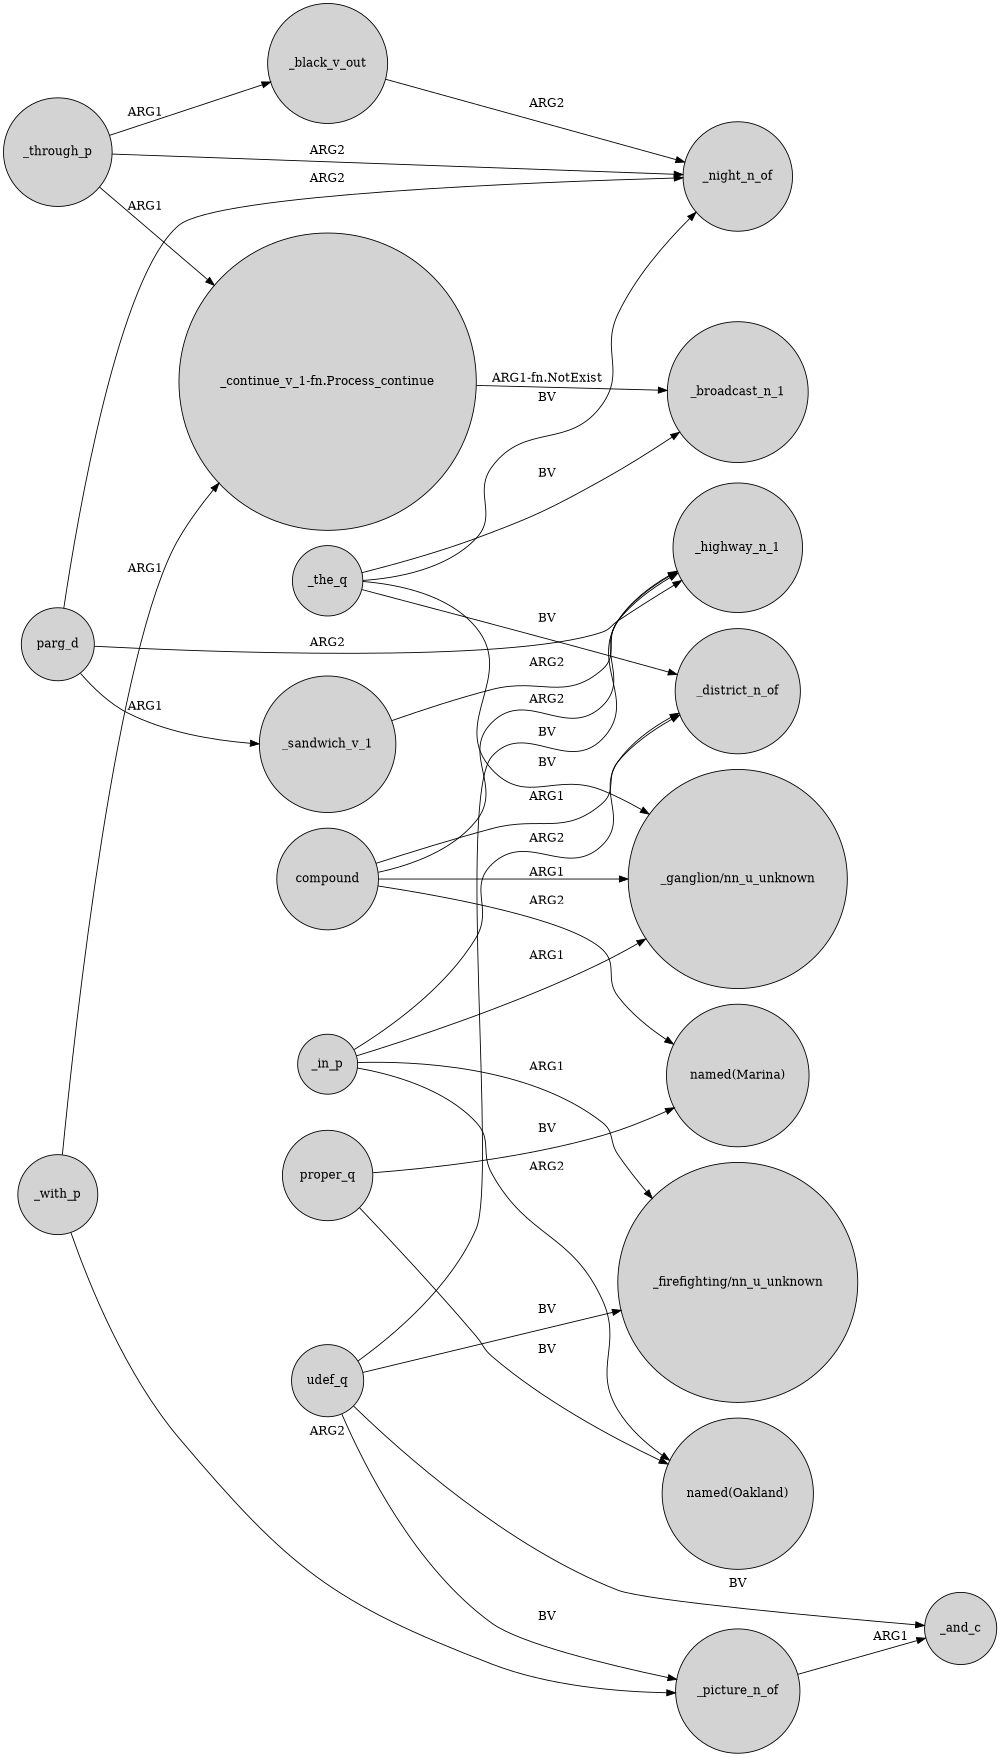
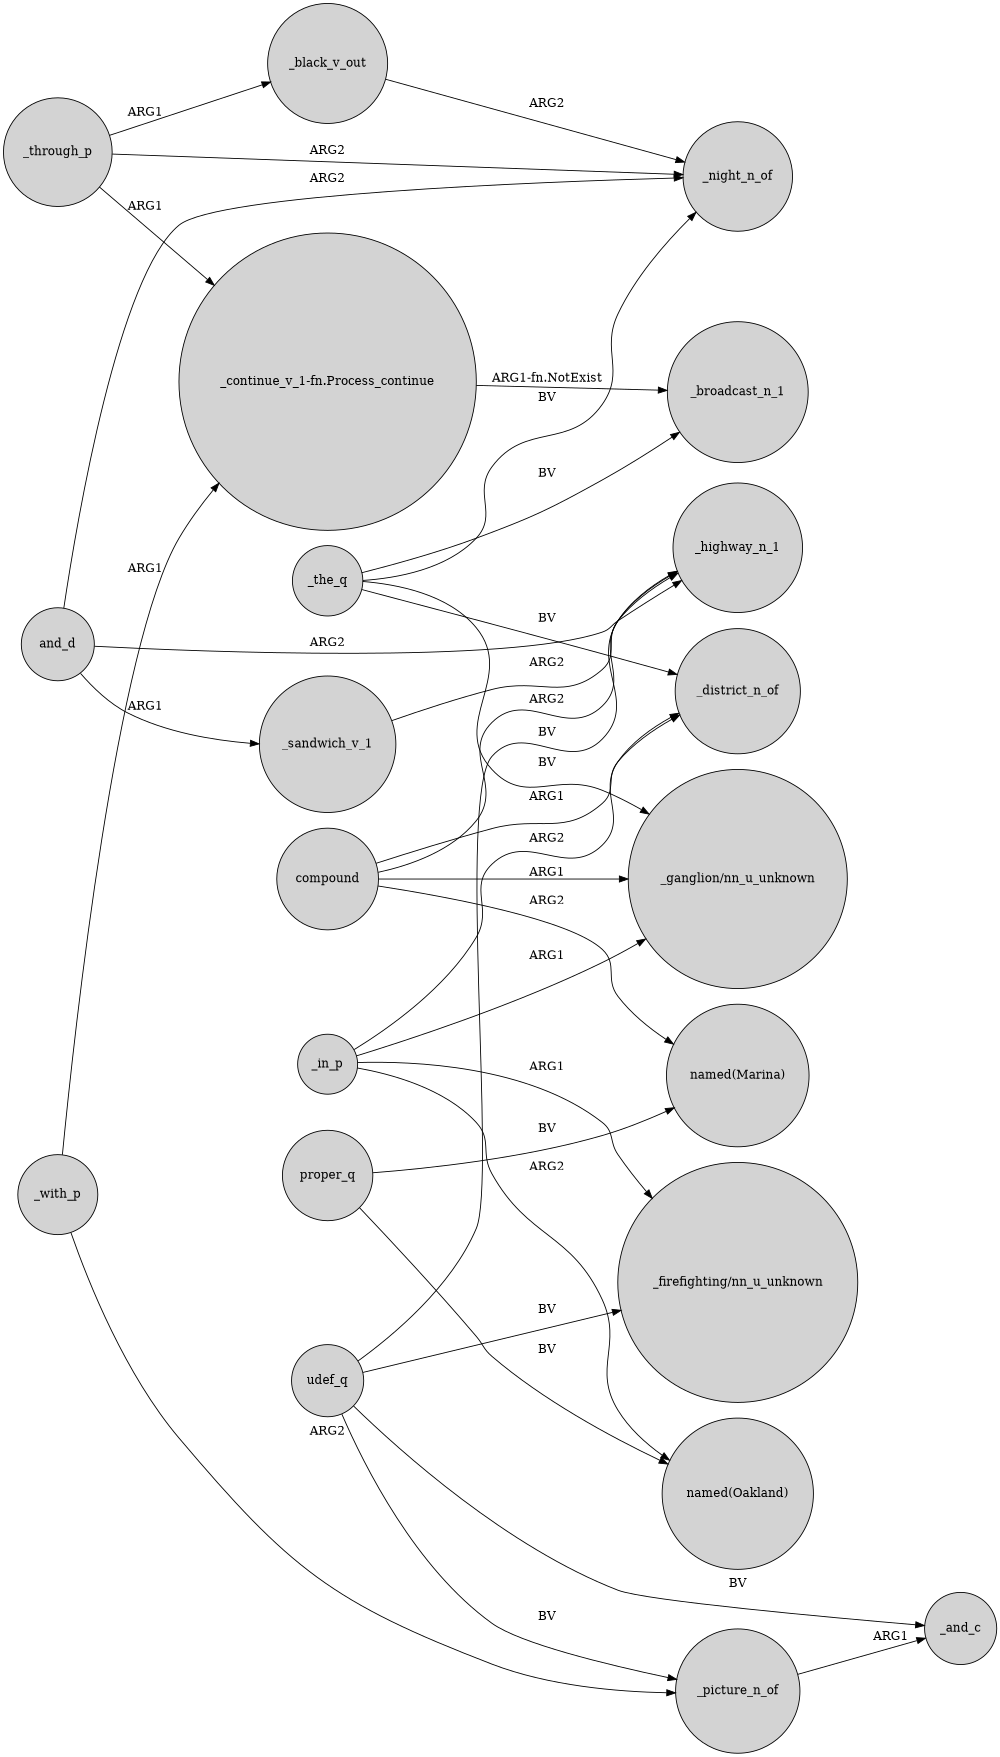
node "parg_d": label "parg_d" -> "and_d"
